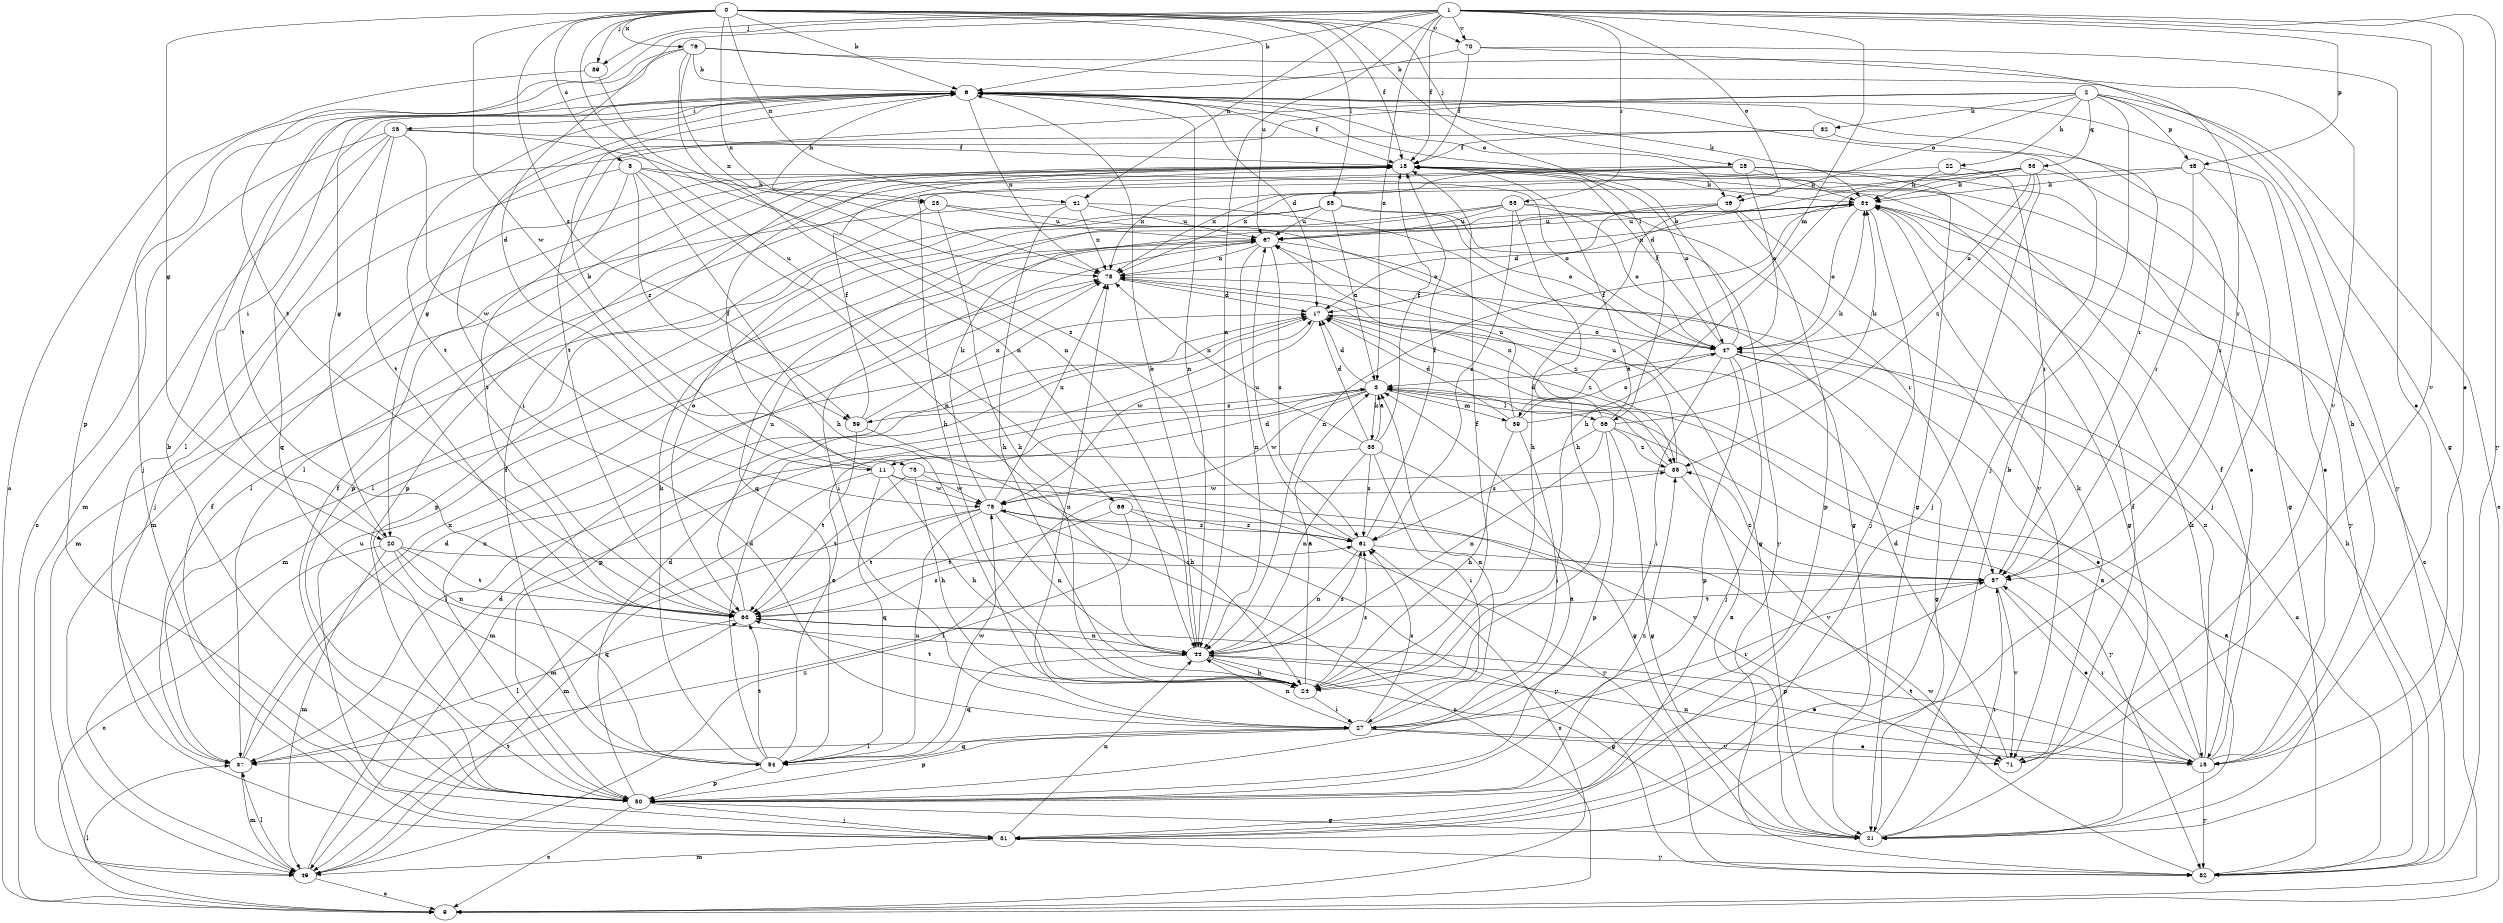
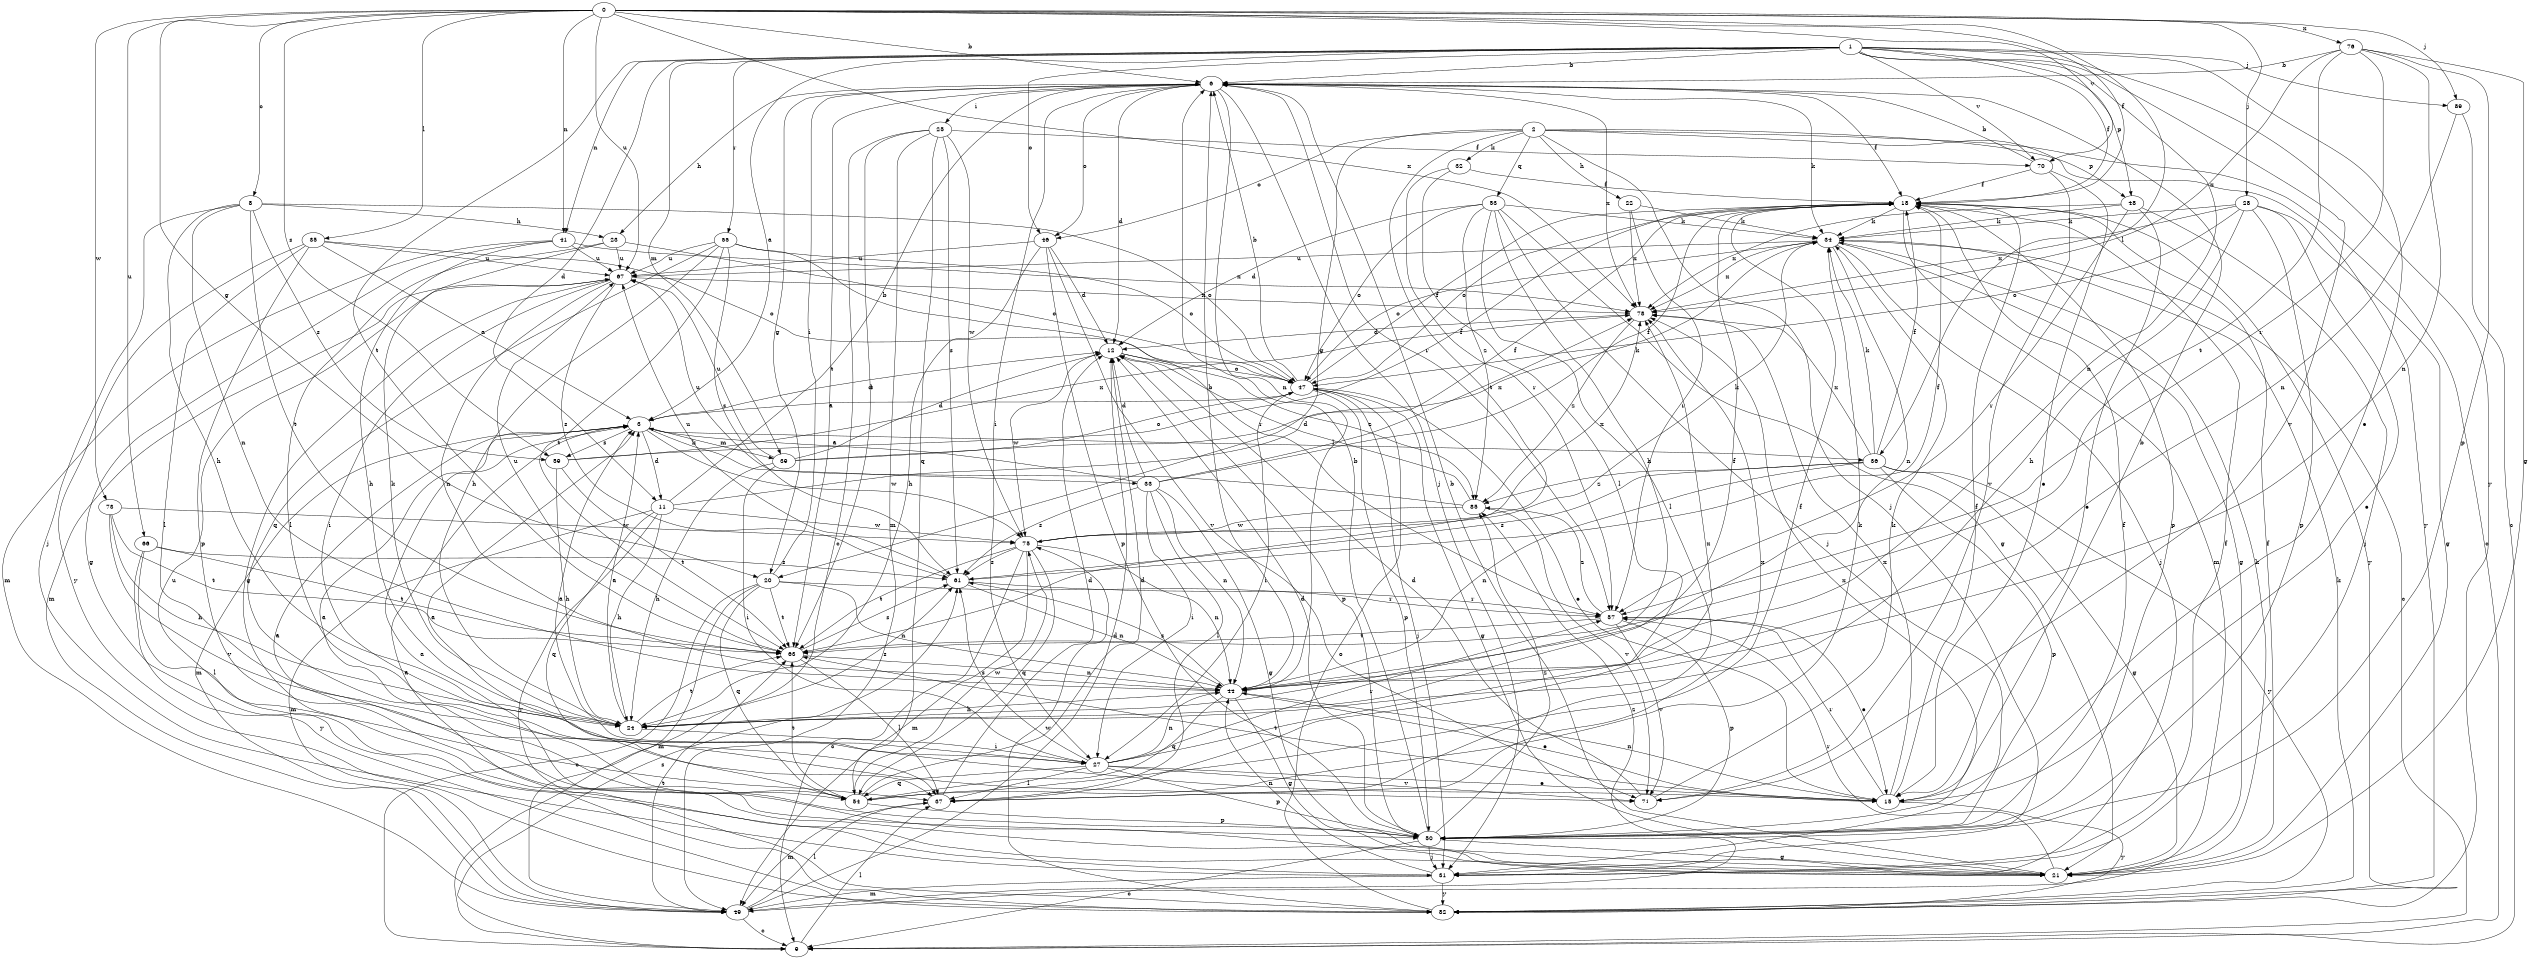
edge "25" -> "18": now "25" -> "70"
edge "6" -> "50": reversed
node "17": label "17" -> "12"
edge "55" -> "63": label "o" -> "t"
edge "75" -> "54": label "u" -> "q"
